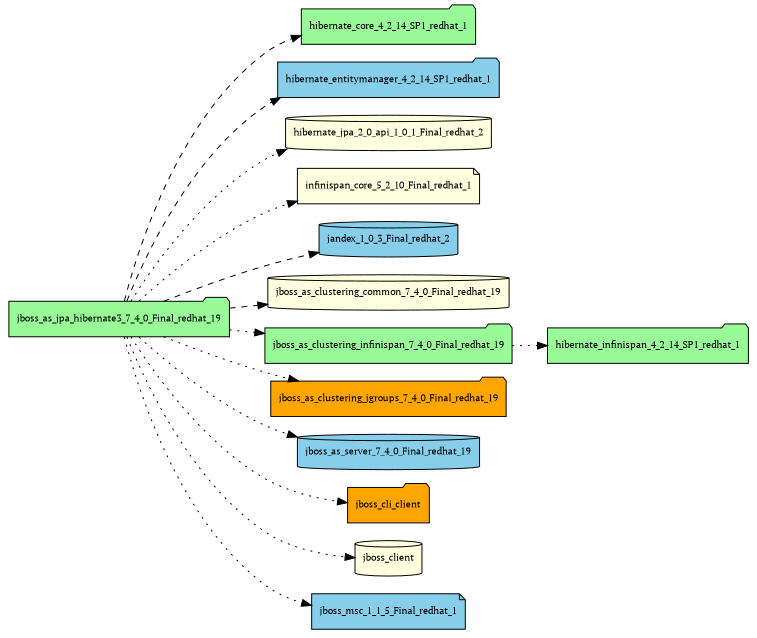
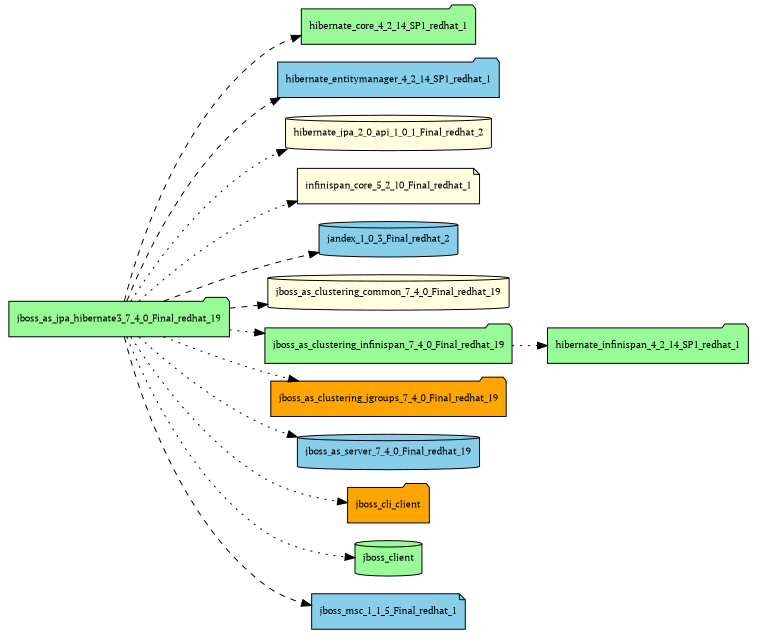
edge "jboss_as_jpa_hibernate3_7_4_0_Final_redhat_19" -> "jboss_msc_1_1_5_Final_redhat_1": style dotted -> dashed
node "jboss_client": fillcolor lightyellow -> palegreen
